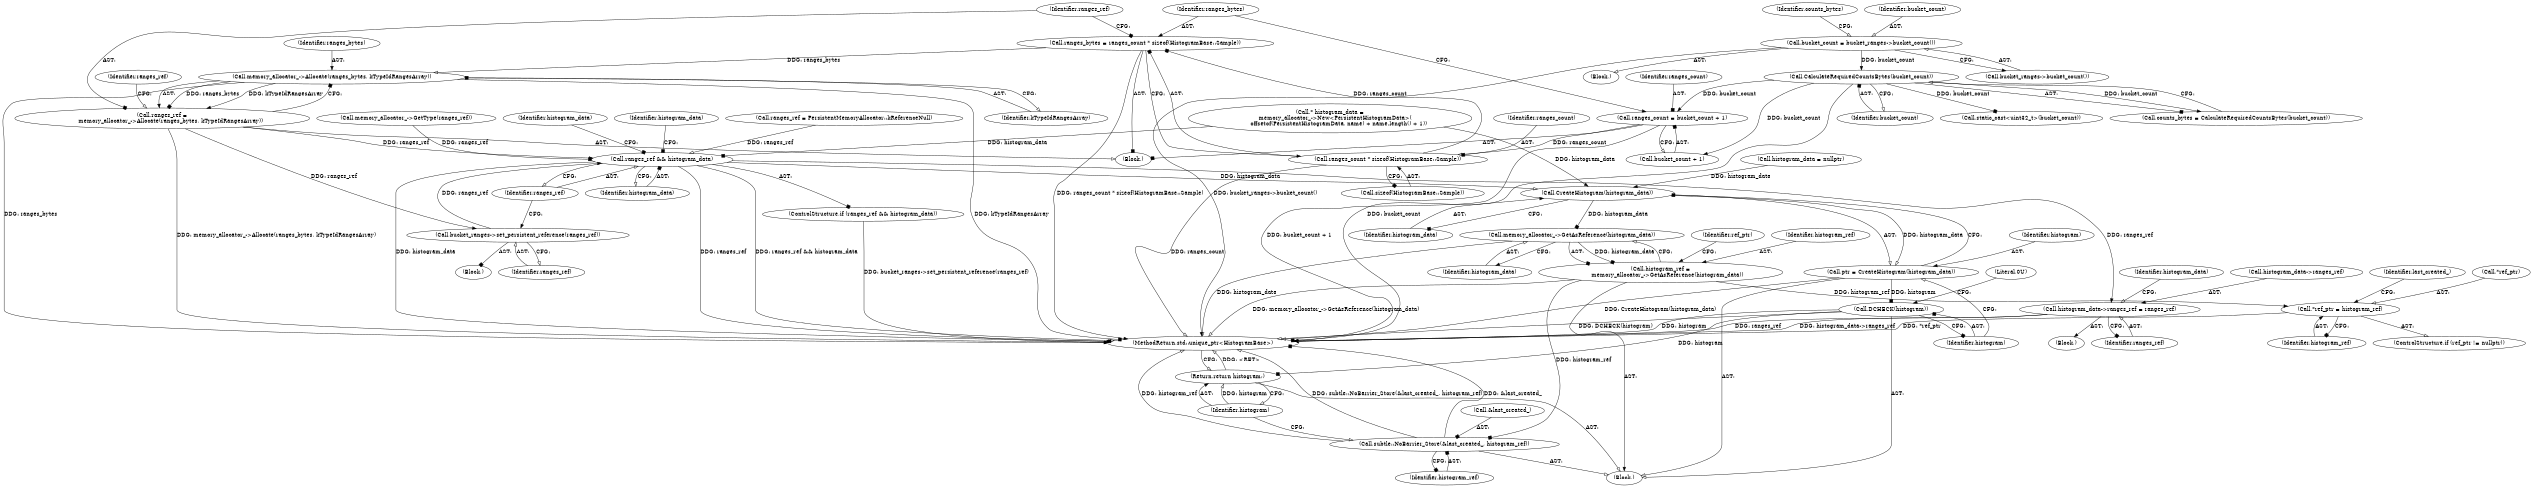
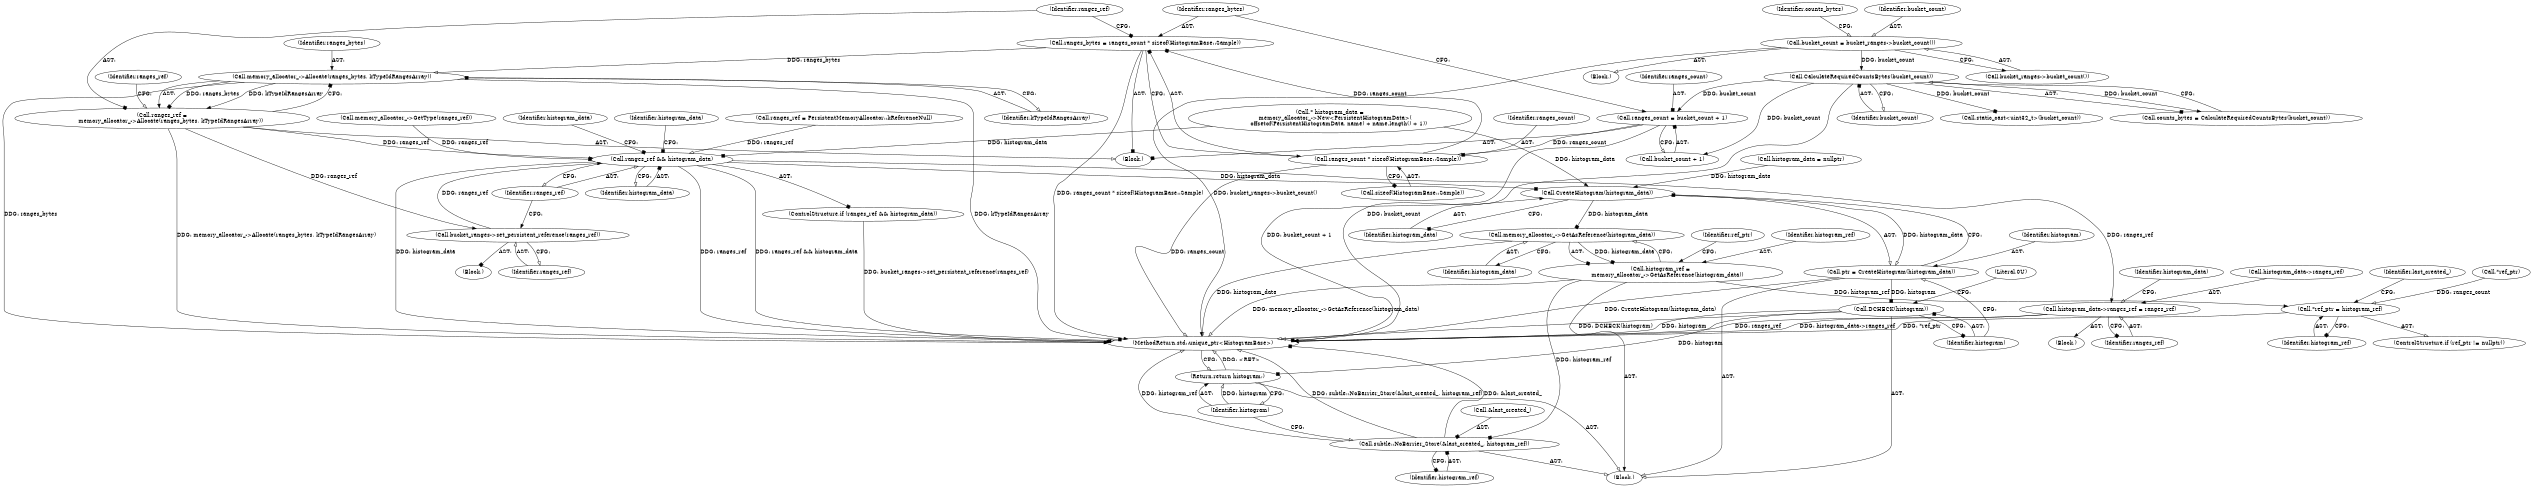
edge "(Call,ranges_ref && histogram_data)" -> "(Call,CreateHistogram(histogram_data))": arrowhead onormal -> box
edge "(Call,*ref_ptr)" -> "(Call,*ref_ptr = histogram_ref)": label "AST: " -> "DDG: ranges_count"
